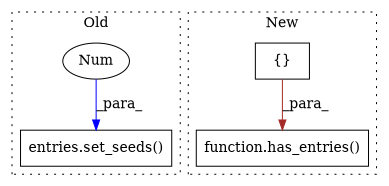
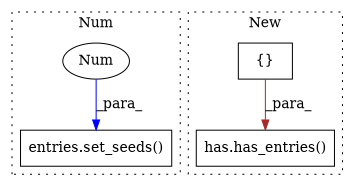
cluster "Old": label "Old" -> "Num"
node "function.has_entries()": label "function.has_entries()" -> "has.has_entries()"
